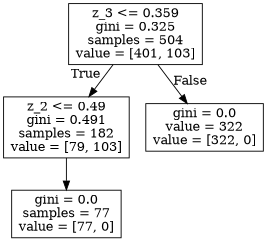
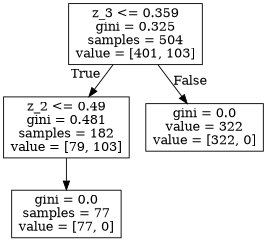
node "z_2 <= 0.49 gini = 0.491 samples = 182 value = [79, 103]": label "z_2 <= 0.49 gini = 0.491 samples = 182 value = [79, 103]" -> "z_2 <= 0.49 gini = 0.481 samples = 182 value = [79, 103]"
